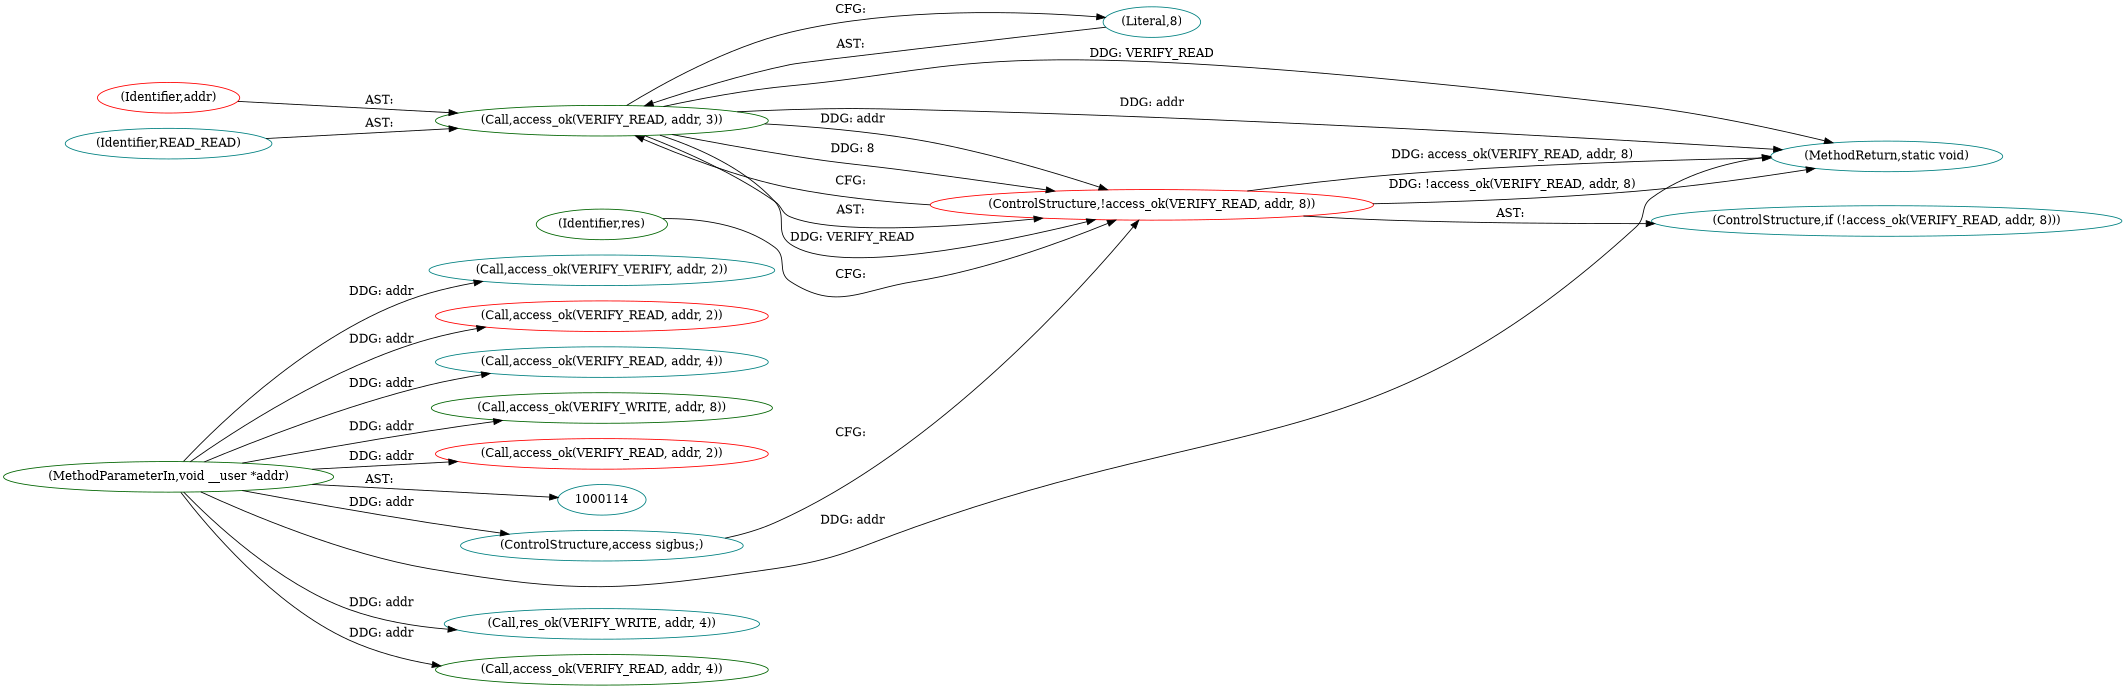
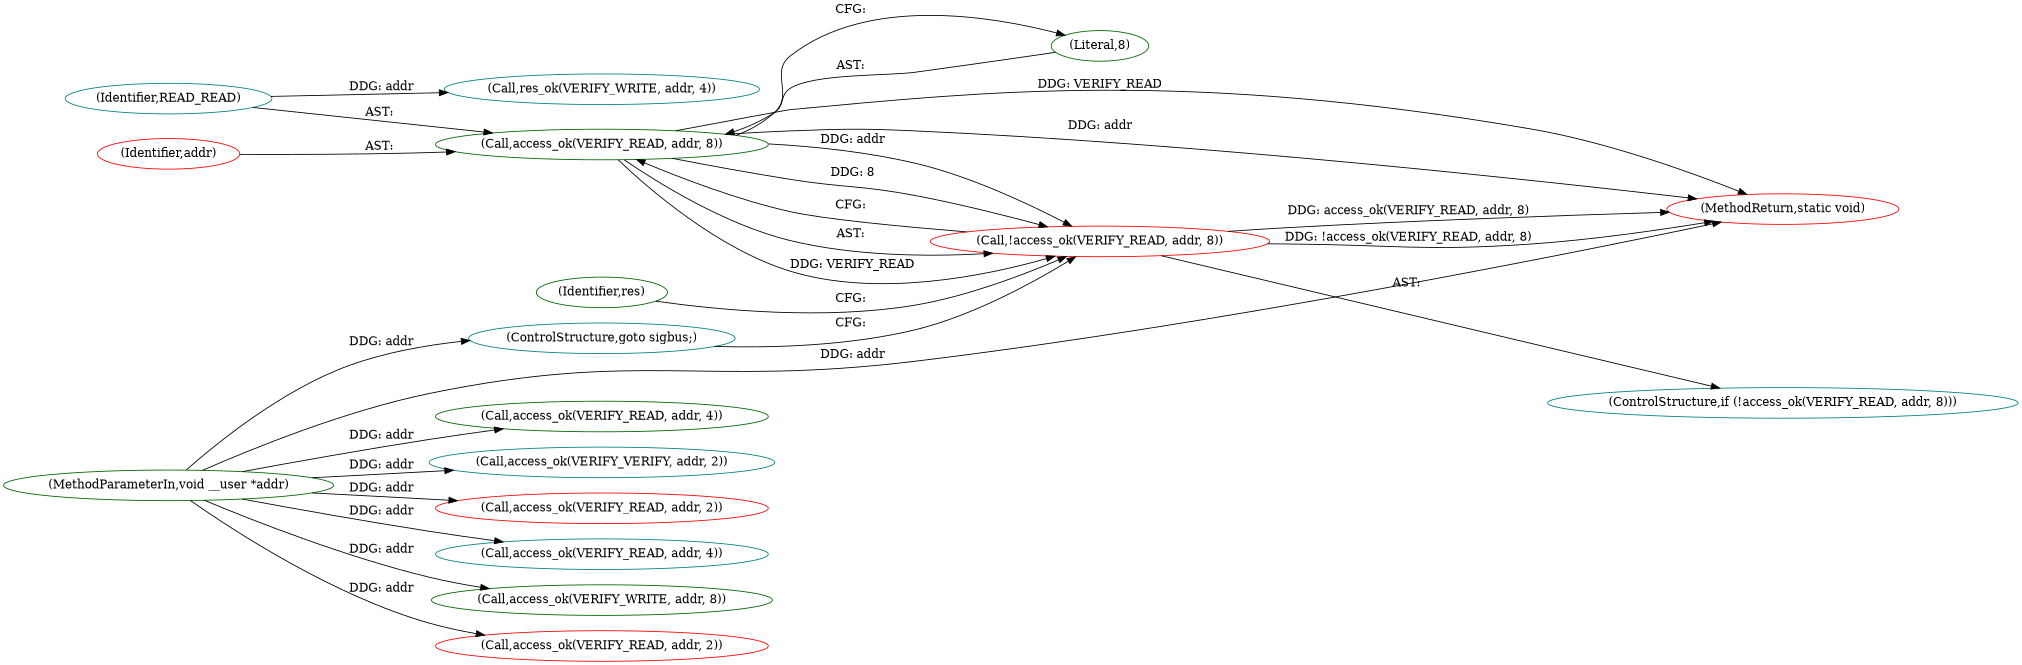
node "(Literal,8)": color teal -> darkgreen
node "(Call,access_ok(VERIFY_READ, addr, 3))": label "(Call,access_ok(VERIFY_READ, addr, 3))" -> "(Call,access_ok(VERIFY_READ, addr, 8))"
node "(MethodReturn,static void)": color teal -> red
node "(ControlStructure,!access_ok(VERIFY_READ, addr, 8))": label "(ControlStructure,!access_ok(VERIFY_READ, addr, 8))" -> "(Call,!access_ok(VERIFY_READ, addr, 8))"
node "1000114": removed
node "(ControlStructure,access sigbus;)": label "(ControlStructure,access sigbus;)" -> "(ControlStructure,goto sigbus;)"
edge "(MethodParameterIn,void __user *addr)" -> "(Call,res_ok(VERIFY_WRITE, addr, 4))": now "(Identifier,READ_READ)" -> "(Call,res_ok(VERIFY_WRITE, addr, 4))"
